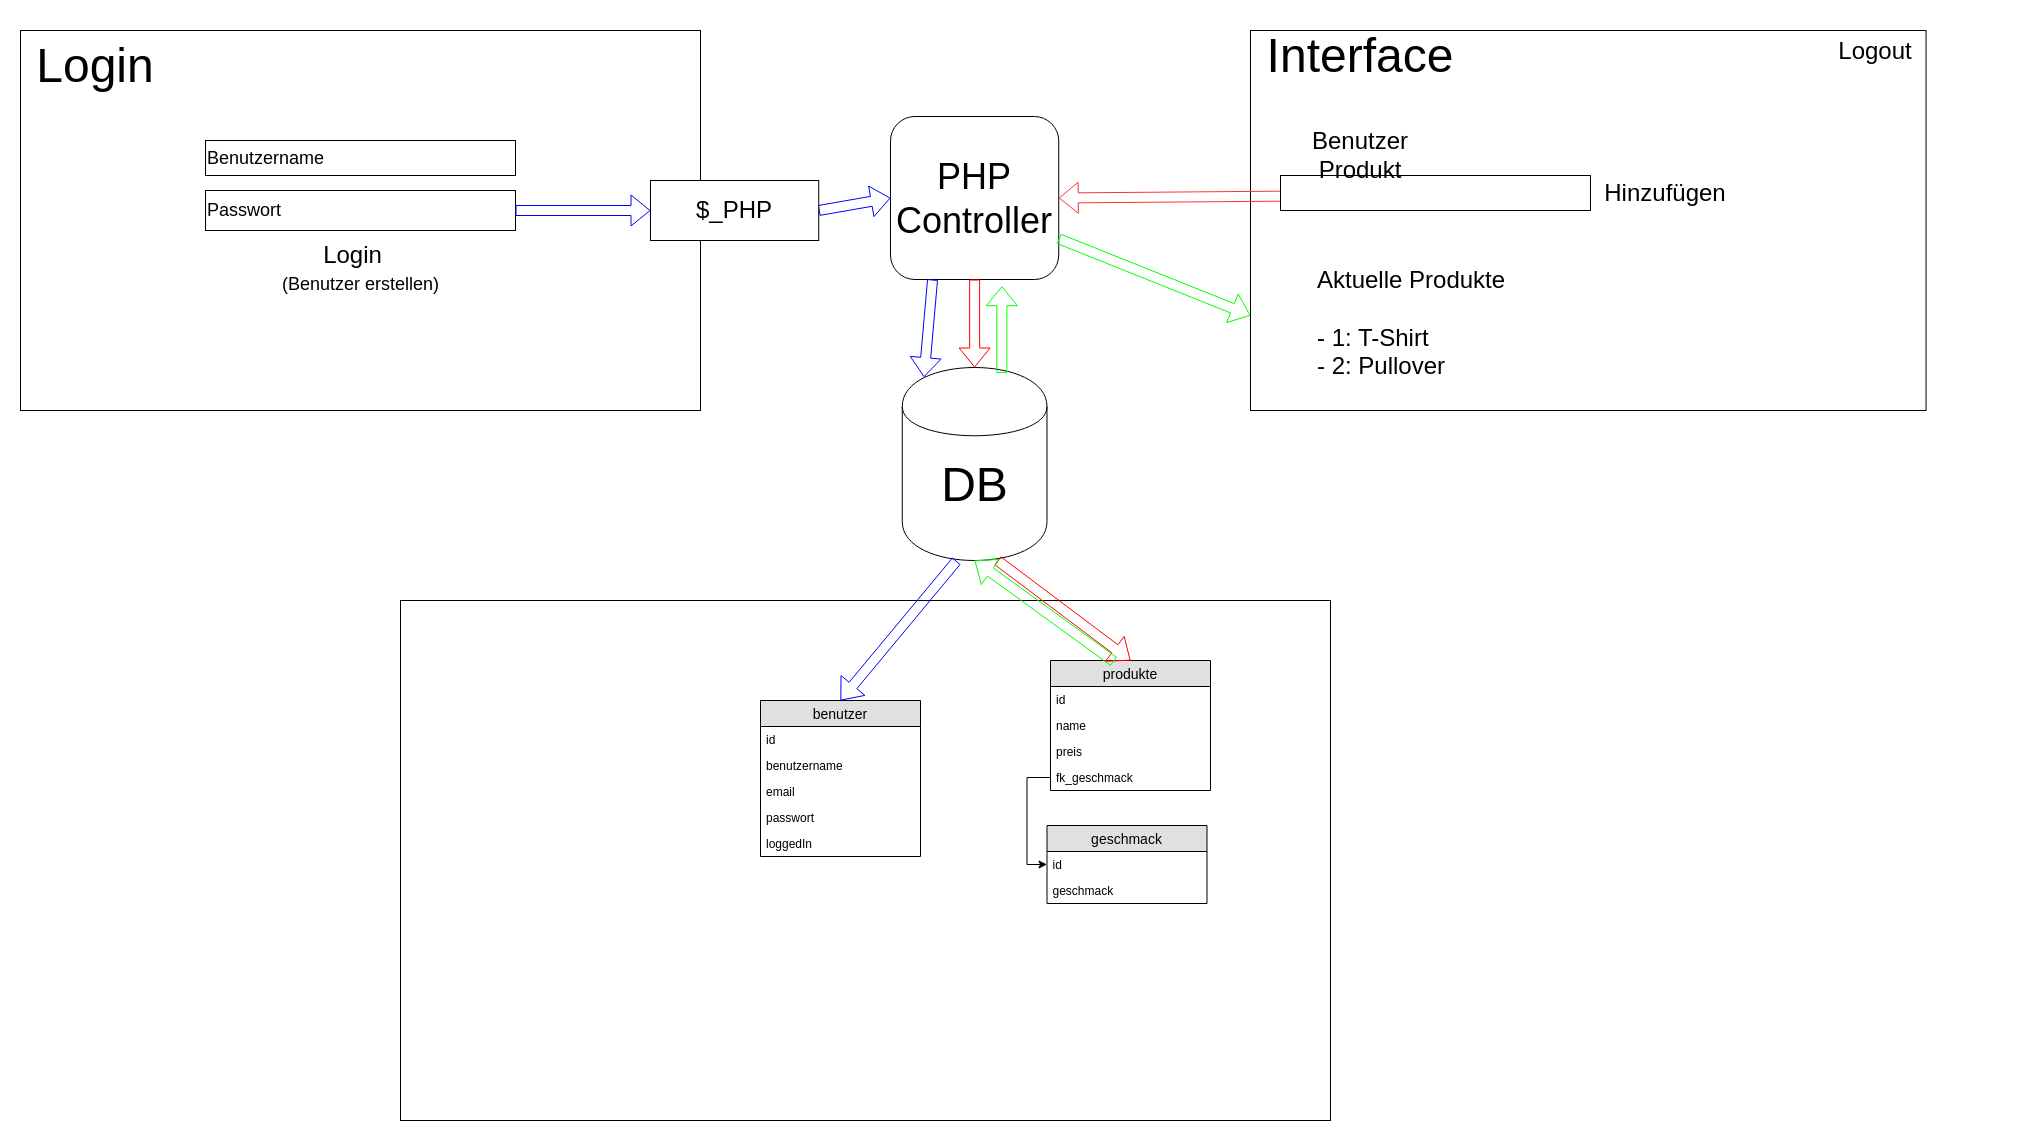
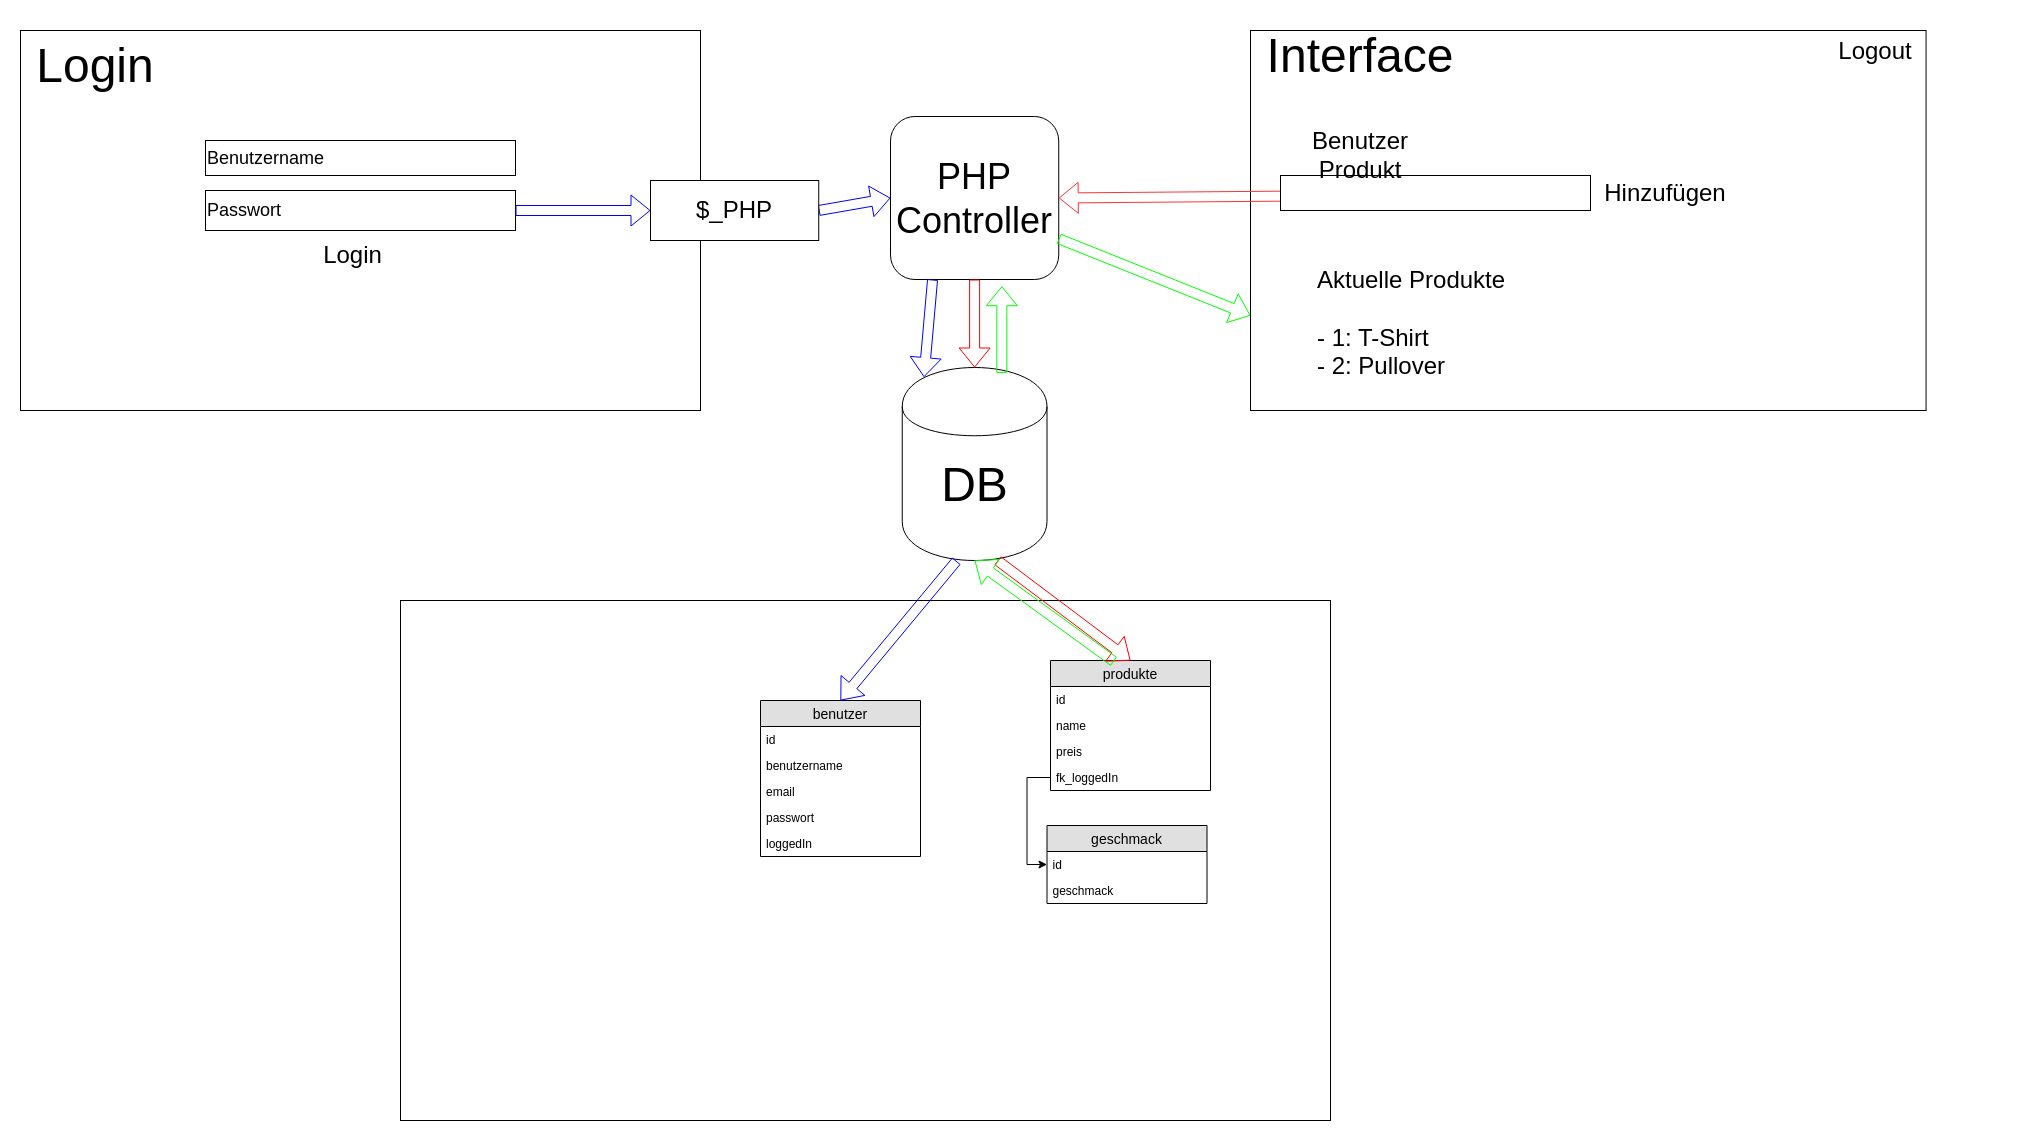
node "(Benutzer erstellen)": removed
node "fk_geschmack": label "fk_geschmack" -> "fk_loggedIn"
